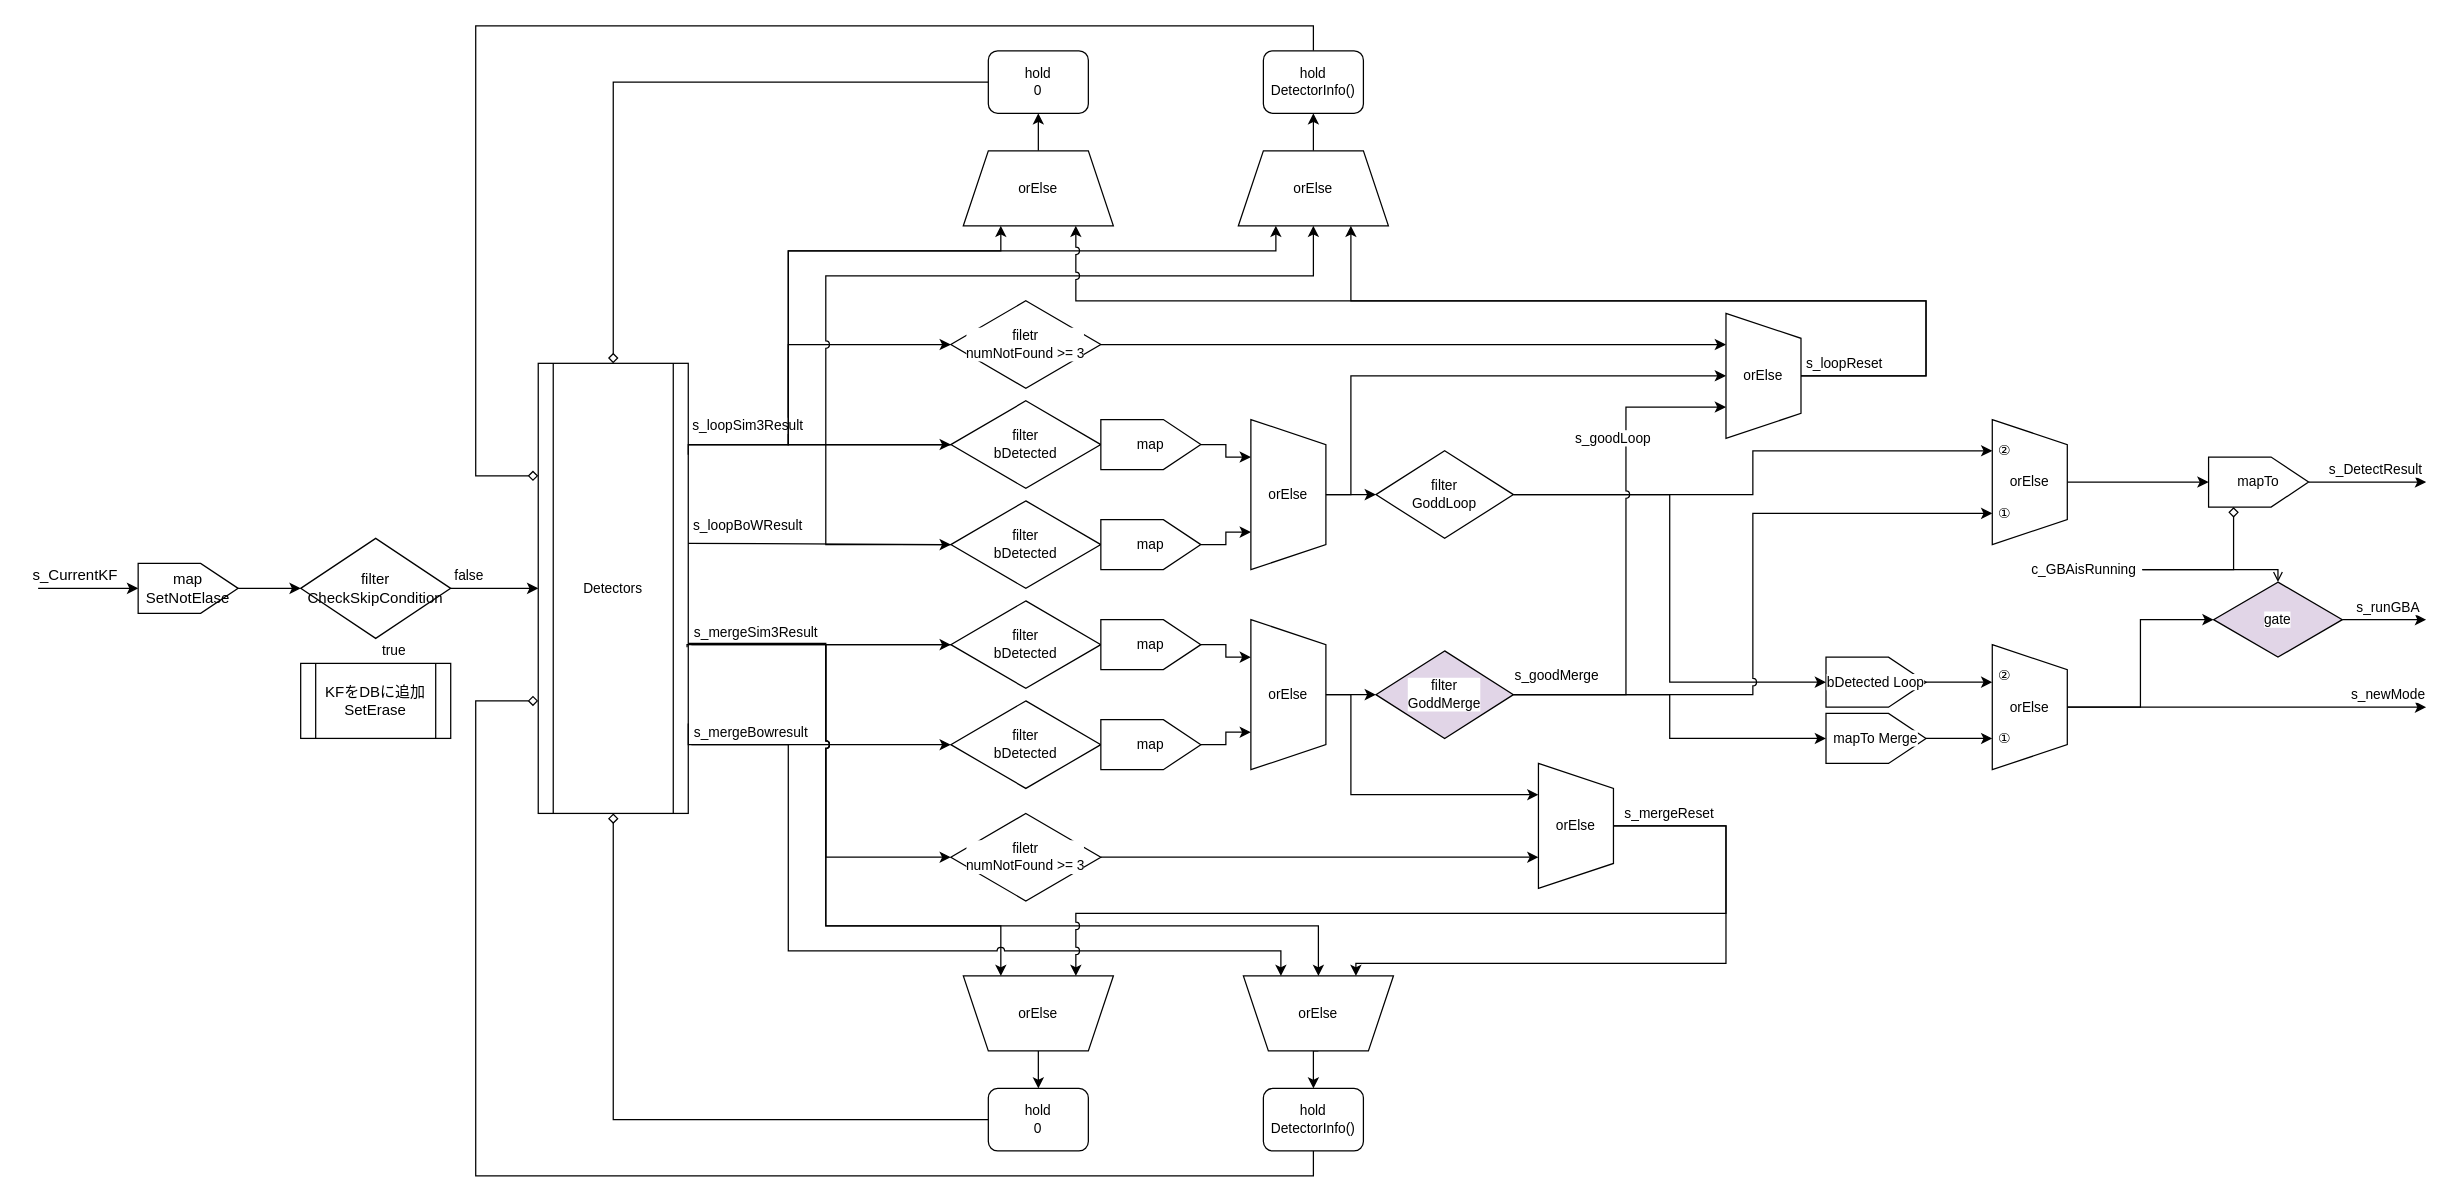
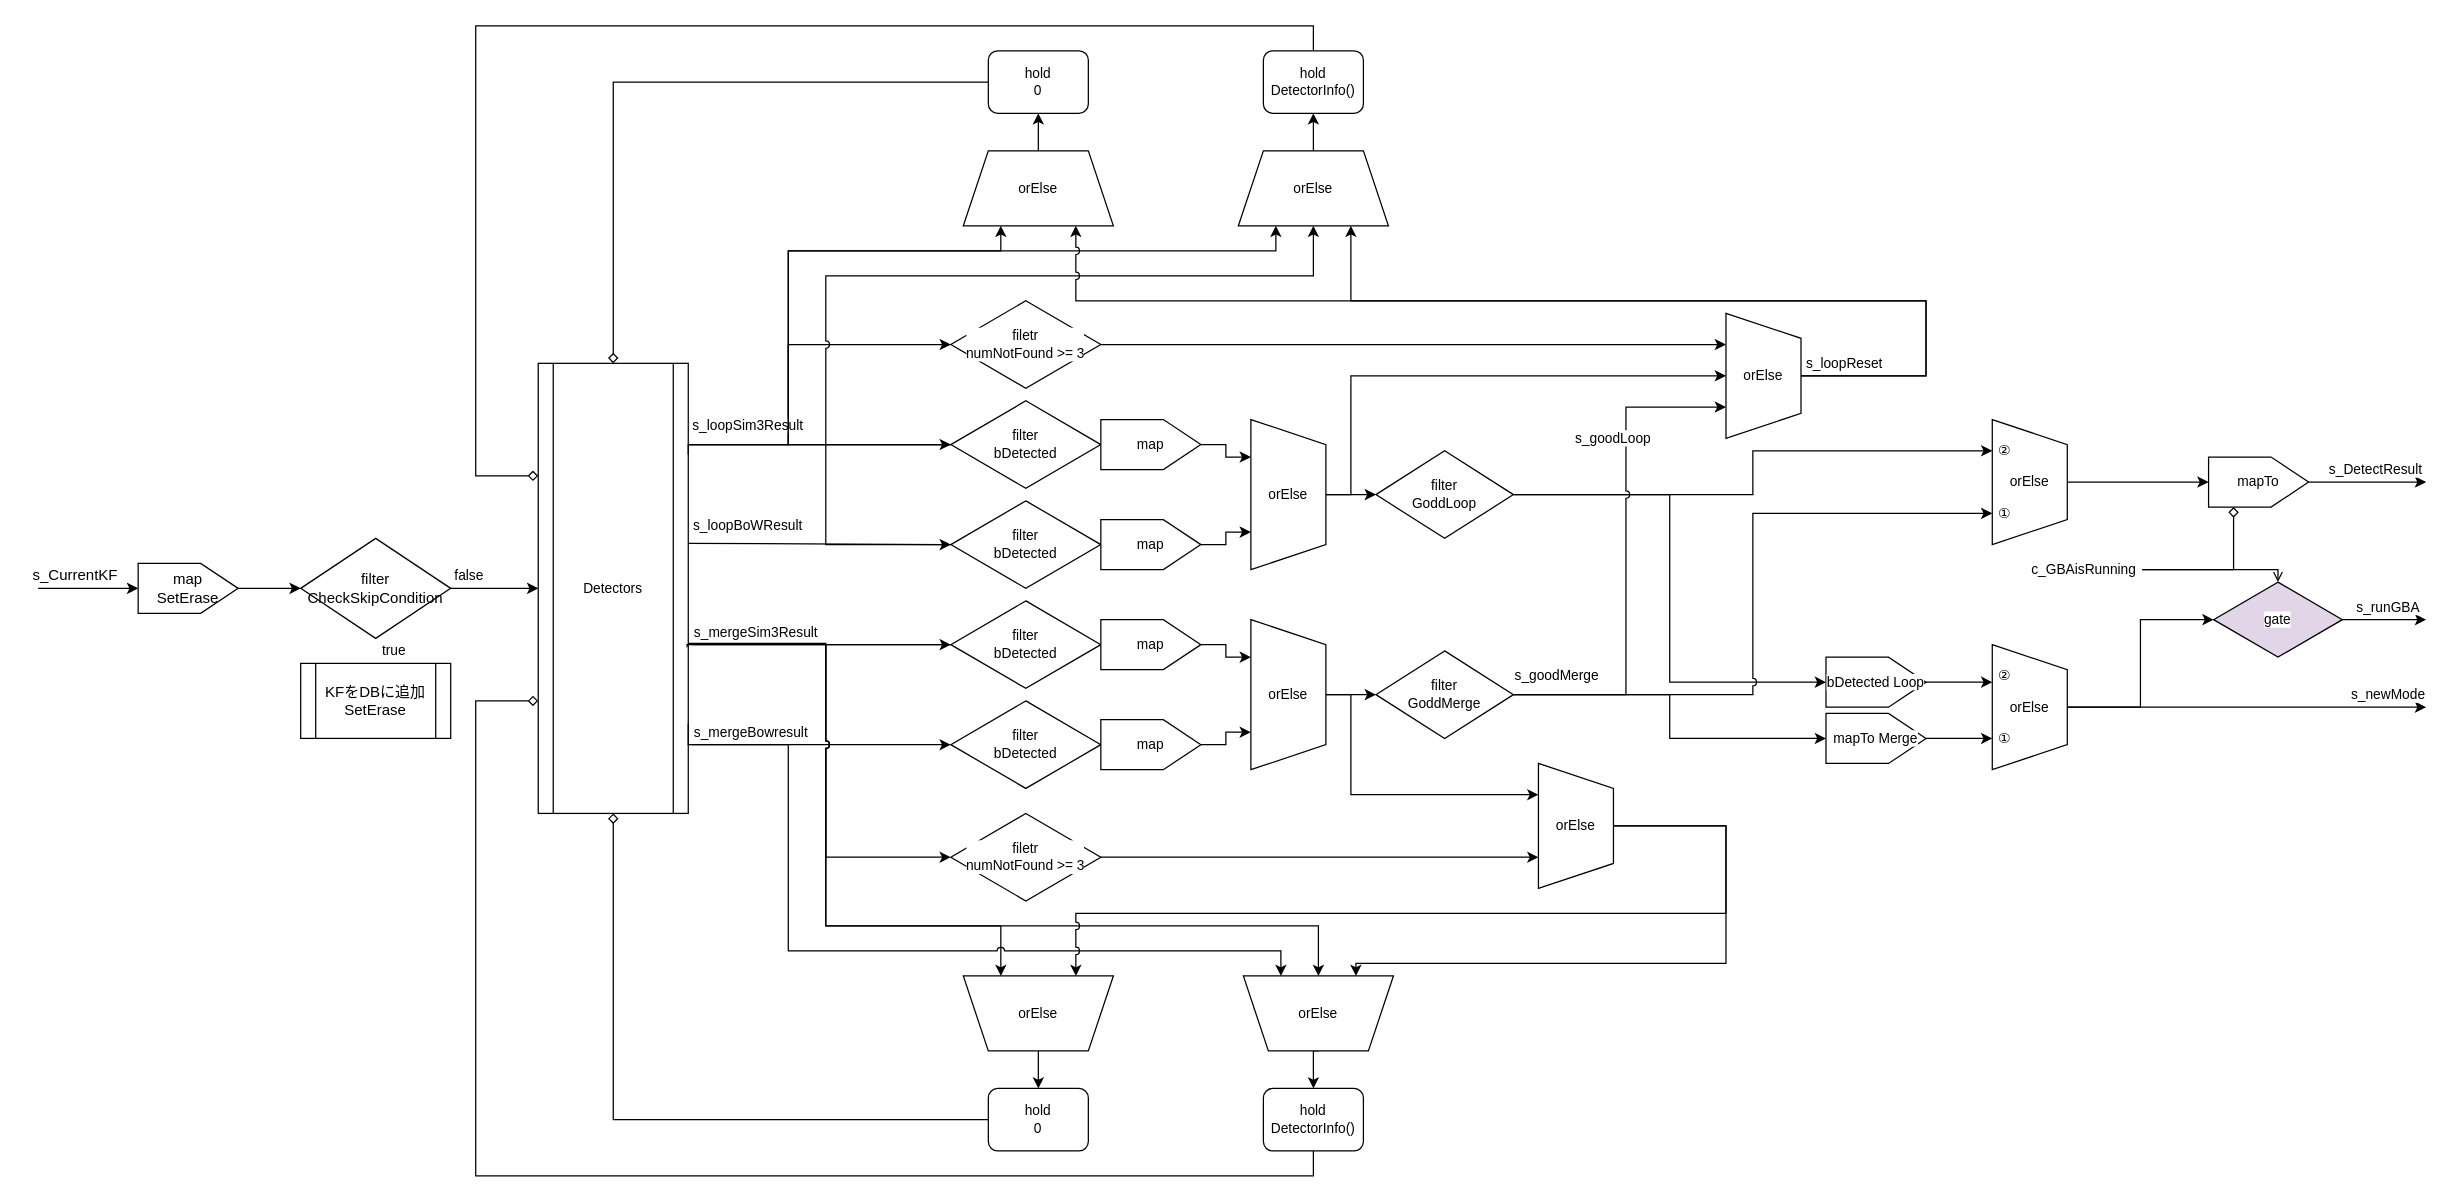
node "map SetNotElase": label "map SetNotElase" -> "map SetErase"
node "filter GoddMerge": fillcolor #e1d5e7 -> #ffffff
node "s_mergeReset": removed
